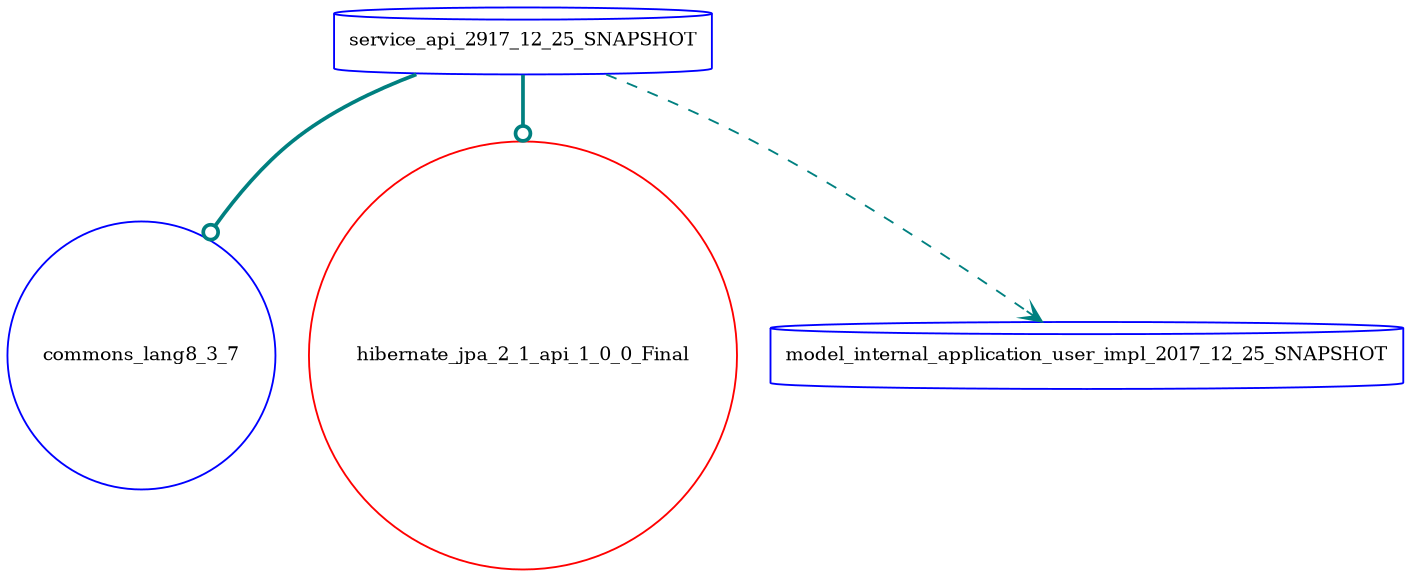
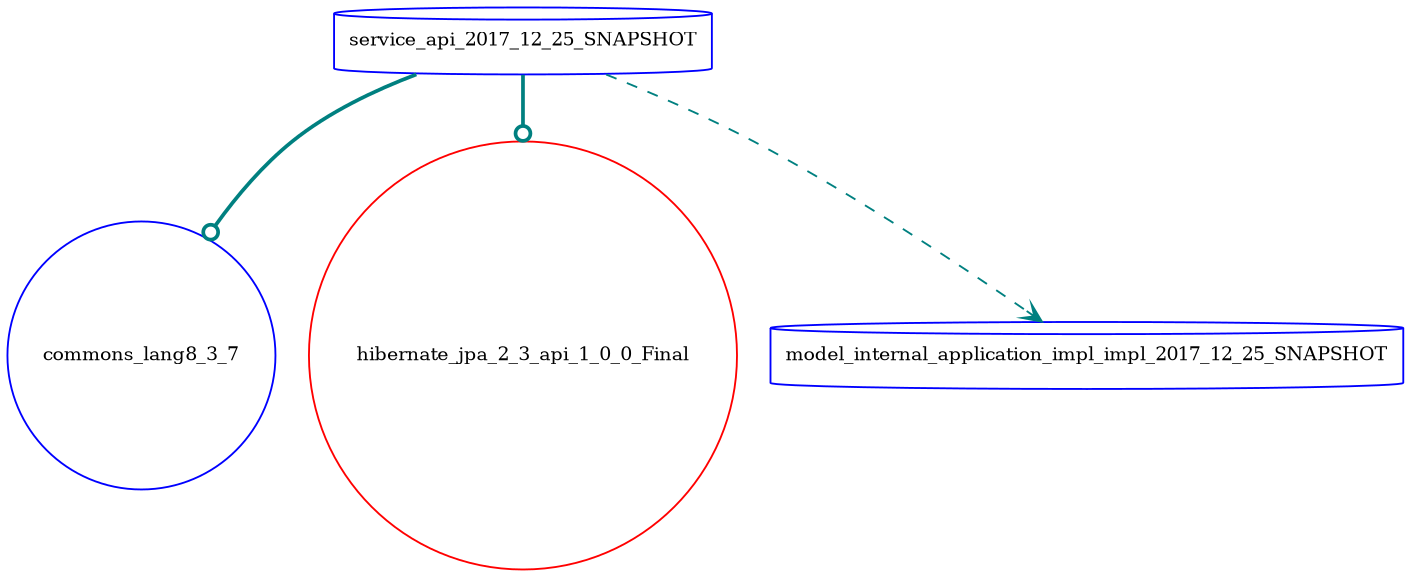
node "service_api_2917_12_25_SNAPSHOT": label "service_api_2917_12_25_SNAPSHOT" -> "service_api_2017_12_25_SNAPSHOT"
node "hibernate_jpa_2_1_api_1_0_0_Final": label "hibernate_jpa_2_1_api_1_0_0_Final" -> "hibernate_jpa_2_3_api_1_0_0_Final"
node "model_internal_application_user_impl_2017_12_25_SNAPSHOT": label "model_internal_application_user_impl_2017_12_25_SNAPSHOT" -> "model_internal_application_impl_impl_2017_12_25_SNAPSHOT"
